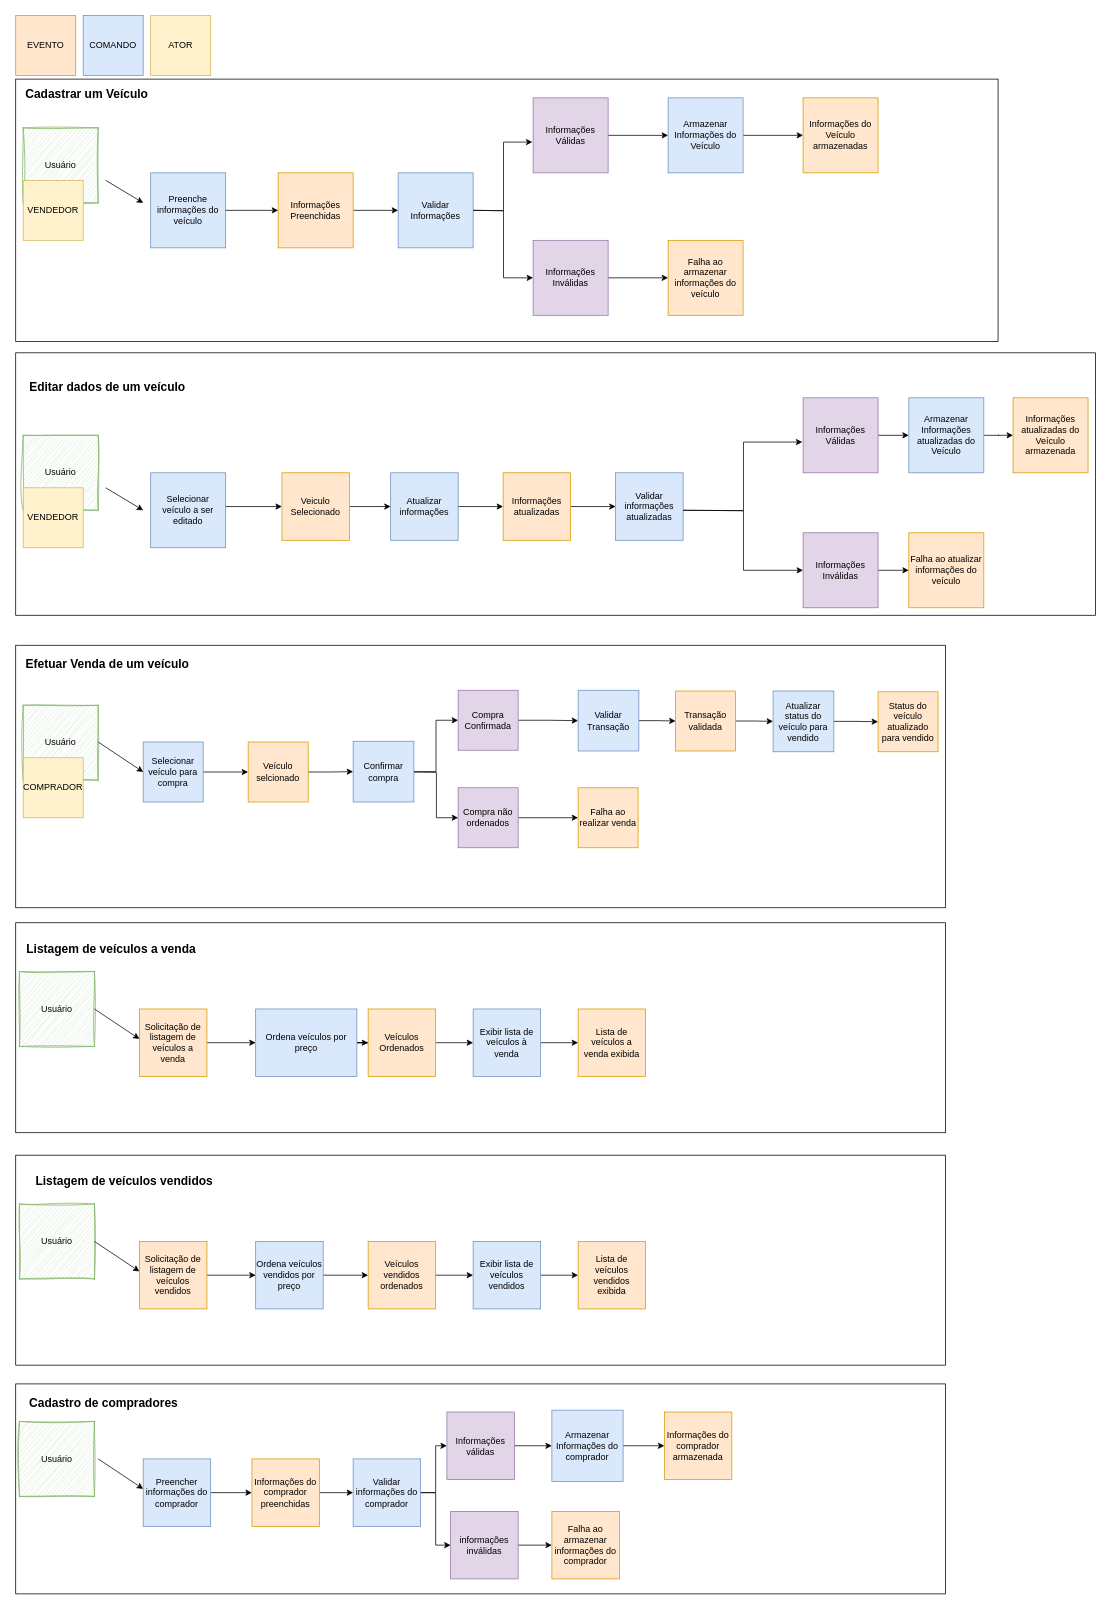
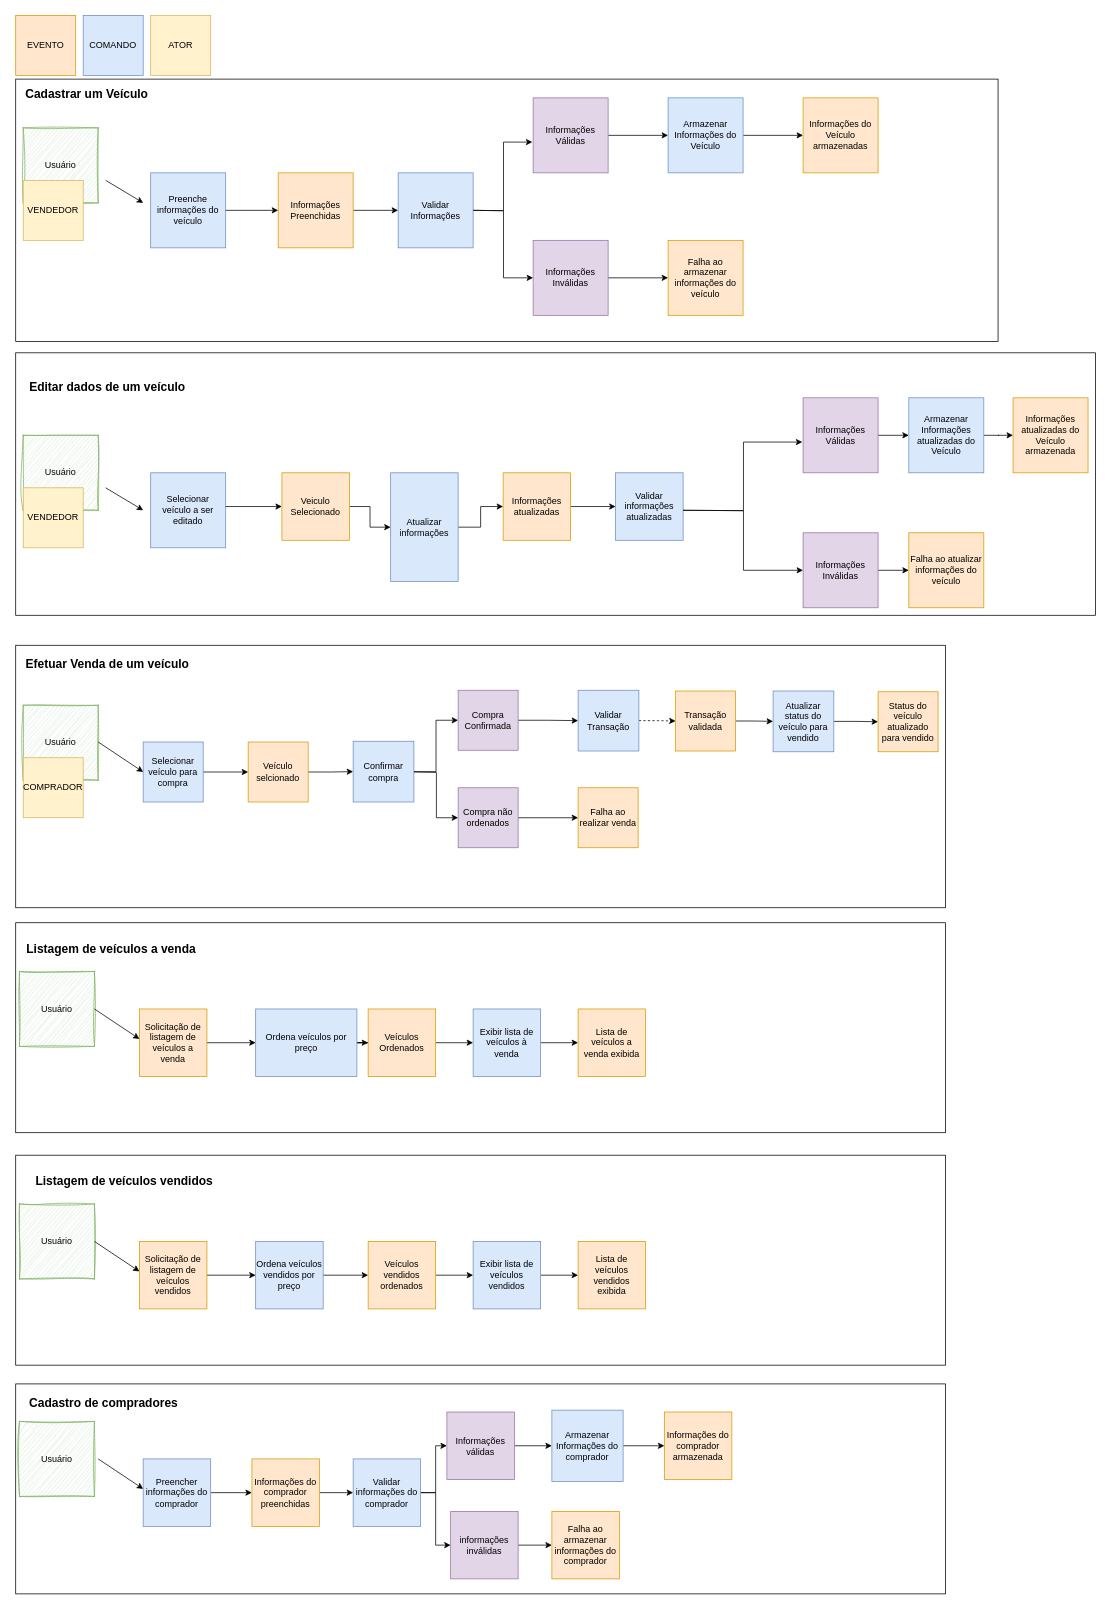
node "Atualizar informações": size 68x68 -> 68x109
edge "Validar Transação" -> "Transação validada": style solid -> dashed
